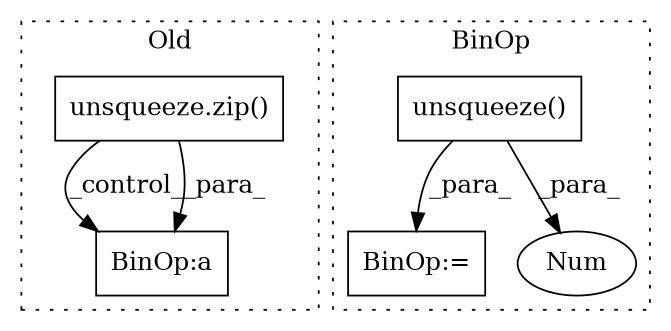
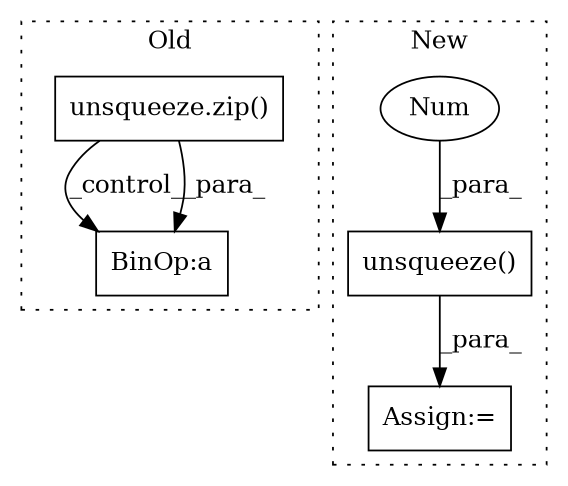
cluster "BinOp": label "BinOp" -> "New"
edge "unsqueeze()" -> "Num": reversed
node "BinOp:=": label "BinOp:=" -> "Assign:="
